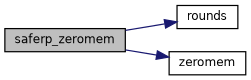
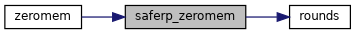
edge "saferp_zeromem" -> "zeromem": reversed
